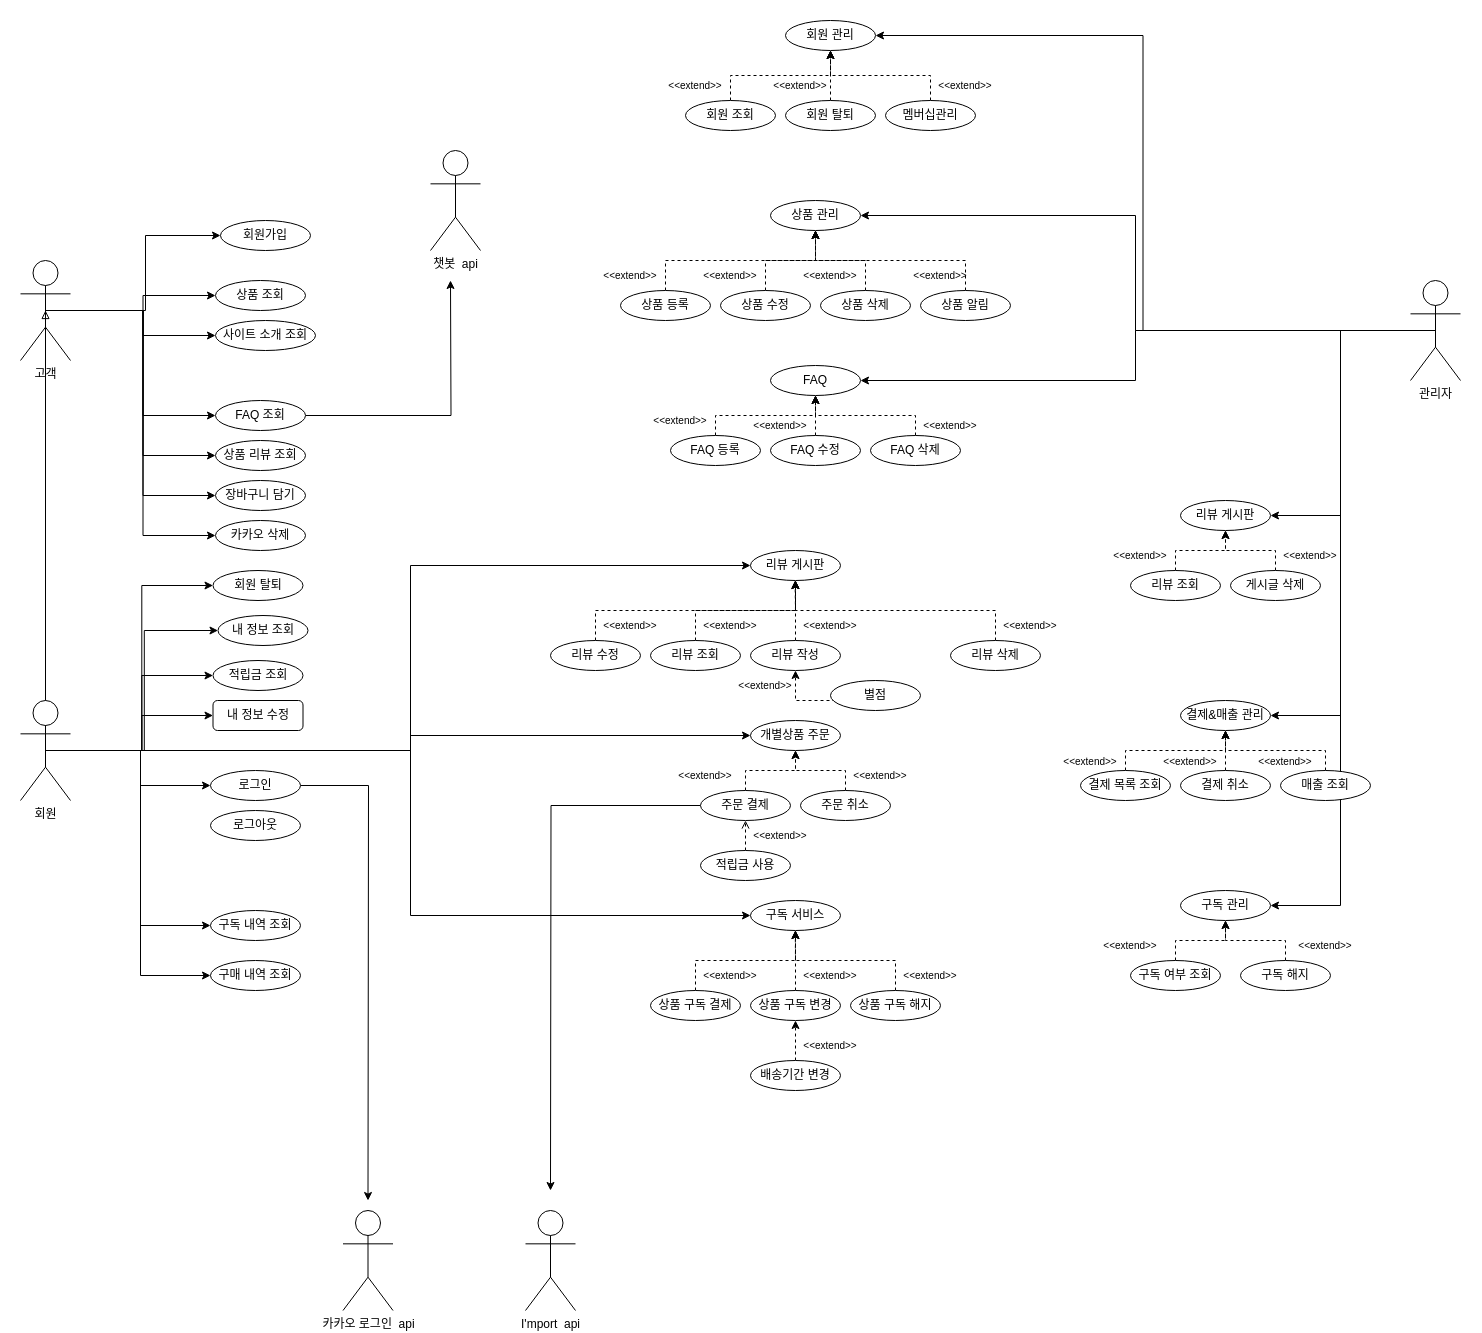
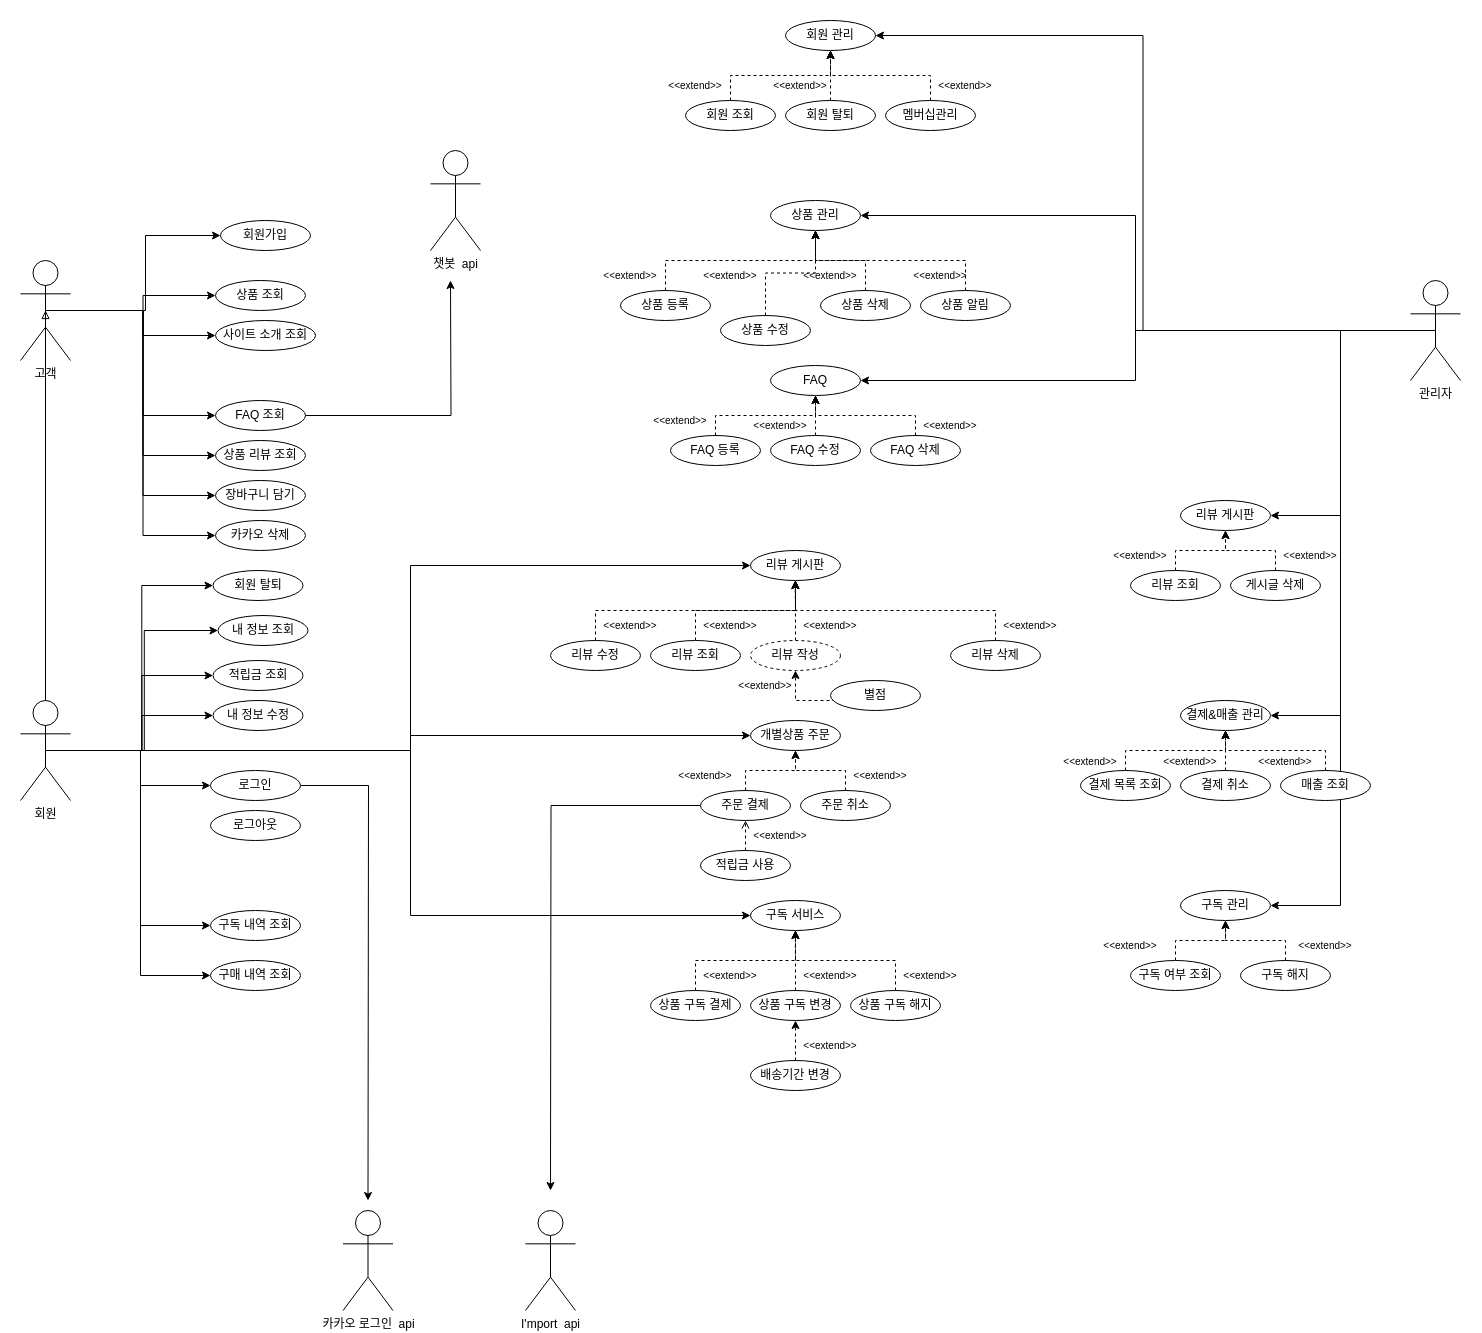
node "상품 수정": moved (766, 306) -> (766, 331)
node "리뷰 작성": style solid -> dashed
node "내 정보 수정": shape rounded rectangle -> ellipse
